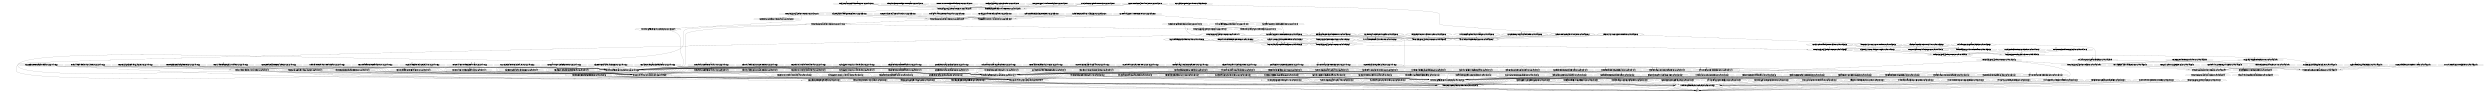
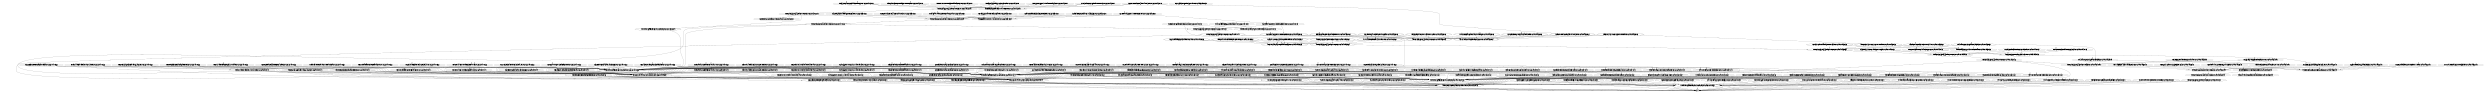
node "MKfQitRCaBsobSHE1EhyGyC5P6ipAJ6zmX_20180829_02h07m47s": added
